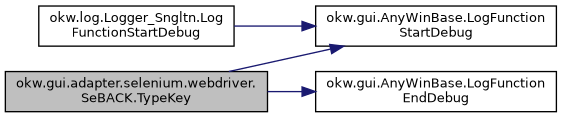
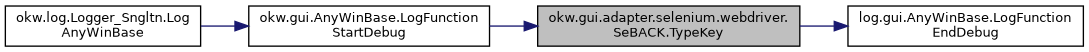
node "okw.log.Logger_Sngltn.Log FunctionStartDebug": label "okw.log.Logger_Sngltn.Log FunctionStartDebug" -> "okw.log.Logger_Sngltn.Log AnyWinBase"
edge "okw.gui.adapter.selenium.webdriver. SeBACK.TypeKey" -> "okw.gui.AnyWinBase.LogFunction StartDebug": reversed
node "okw.gui.AnyWinBase.LogFunction EndDebug": label "okw.gui.AnyWinBase.LogFunction EndDebug" -> "log.gui.AnyWinBase.LogFunction EndDebug"
